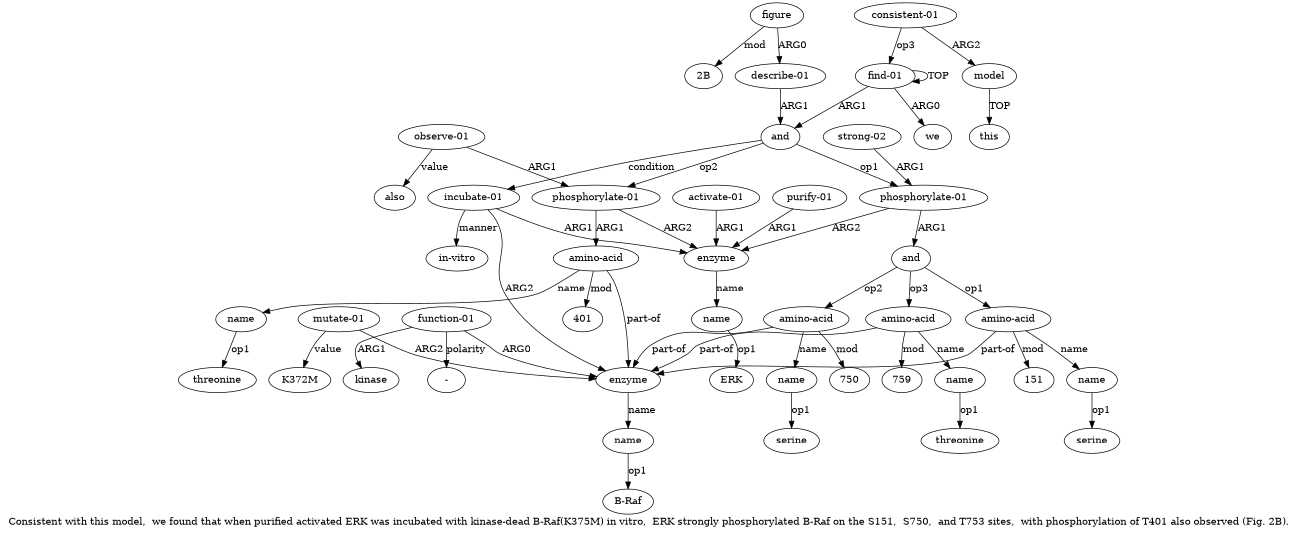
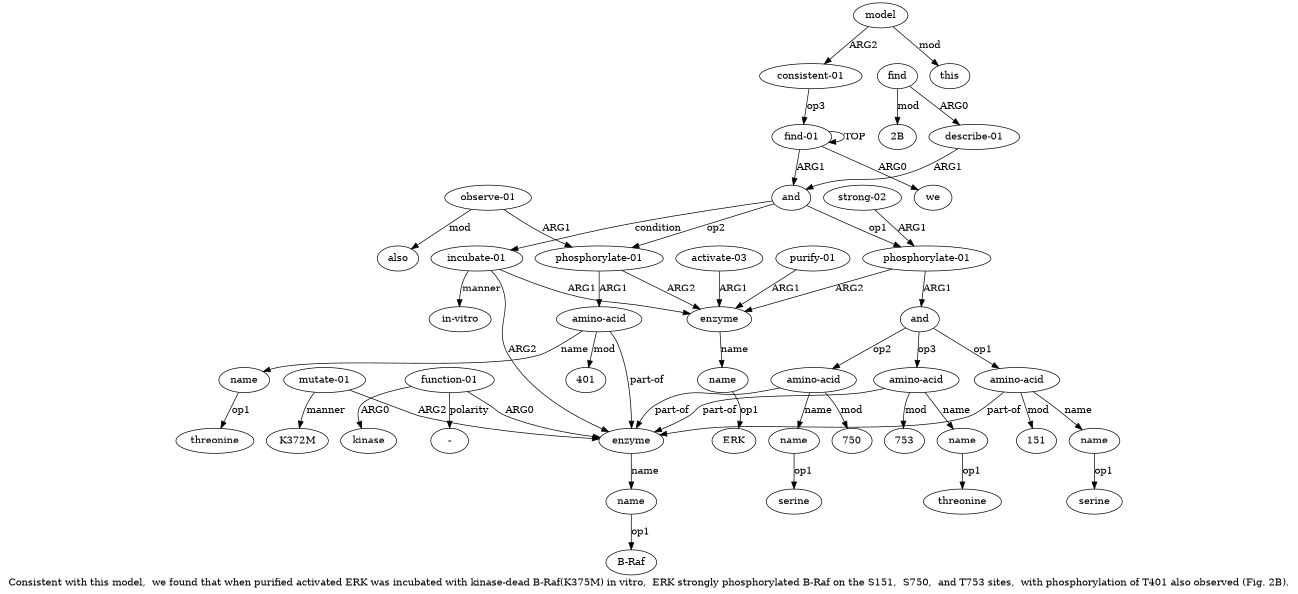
node "figure": label "figure" -> "find"
edge "consistent-01" -> "model": reversed
edge "model" -> "this": label "TOP" -> "mod"
edge "observe-01" -> "also": label "value" -> "mod"
node "activate-01": label "activate-01" -> "activate-03"
edge "mutate-01" -> "K372M": label "value" -> "manner"
edge "function-01" -> "kinase": label "ARG1" -> "ARG0"
node "759": label "759" -> "753"
